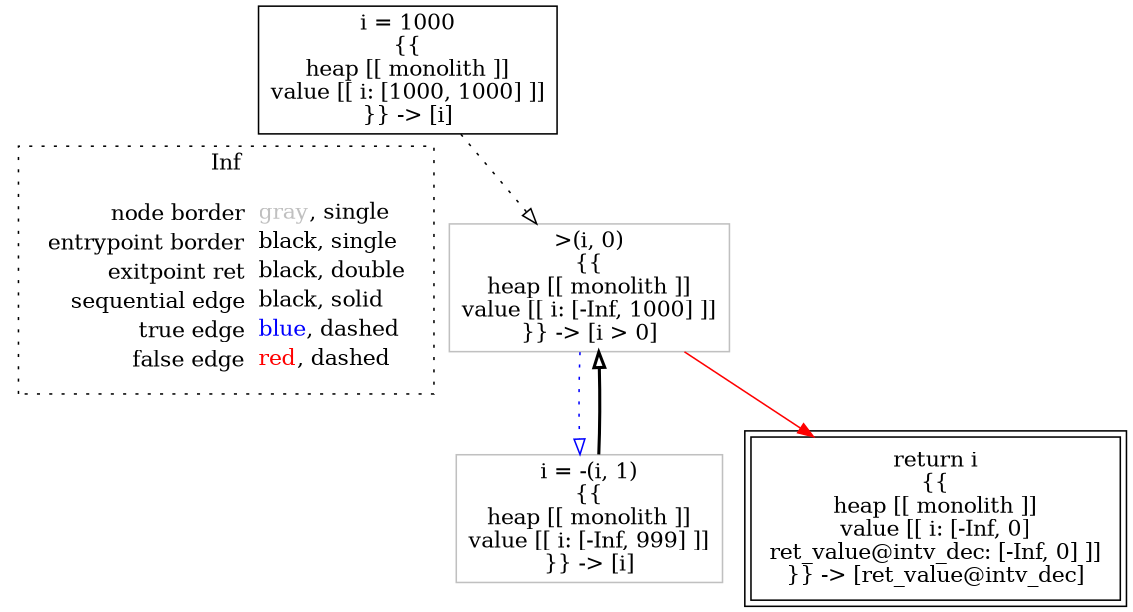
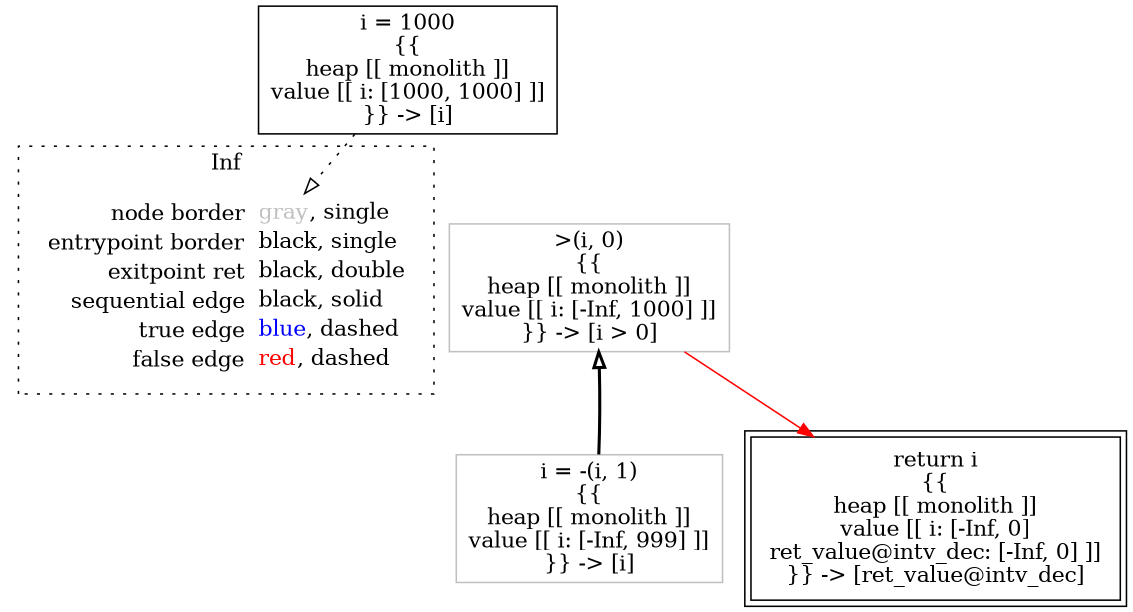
edge "i = 1000" -> ">(i, 0)": now "i = 1000" -> "node border"
edge ">(i, 0)" -> "i = -(i, 1)": removed
